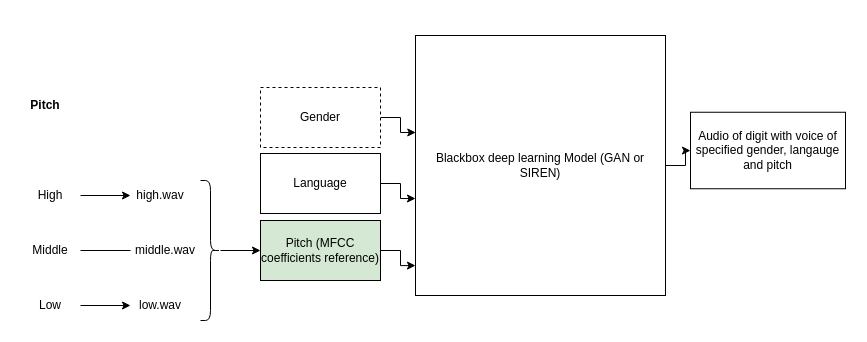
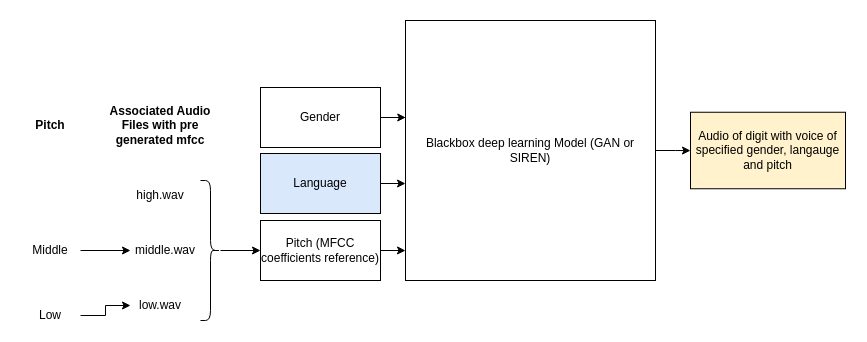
node "Pitch": moved (46, 106) -> (51, 126)
node "Gender": style dashed -> solid
node "Associated Audio Files with pre generated mfcc": added
node "Audio of digit with voice of specified gender, langauge and pitch": fillcolor #ffffff -> #fff2cc
node "Blackbox deep learning Model (GAN or SIREN)": moved (541, 166) -> (531, 151)
node "Language": fillcolor #ffffff -> #dae8fc
node "High": removed
edge "High" -> "high.wav": removed
edge "Middle" -- "middle.wav": arrowhead none -> classic
node "Pitch (MFCC coefficients reference)": fillcolor #d5e8d4 -> #ffffff
node "Low": moved (51, 306) -> (51, 316)
